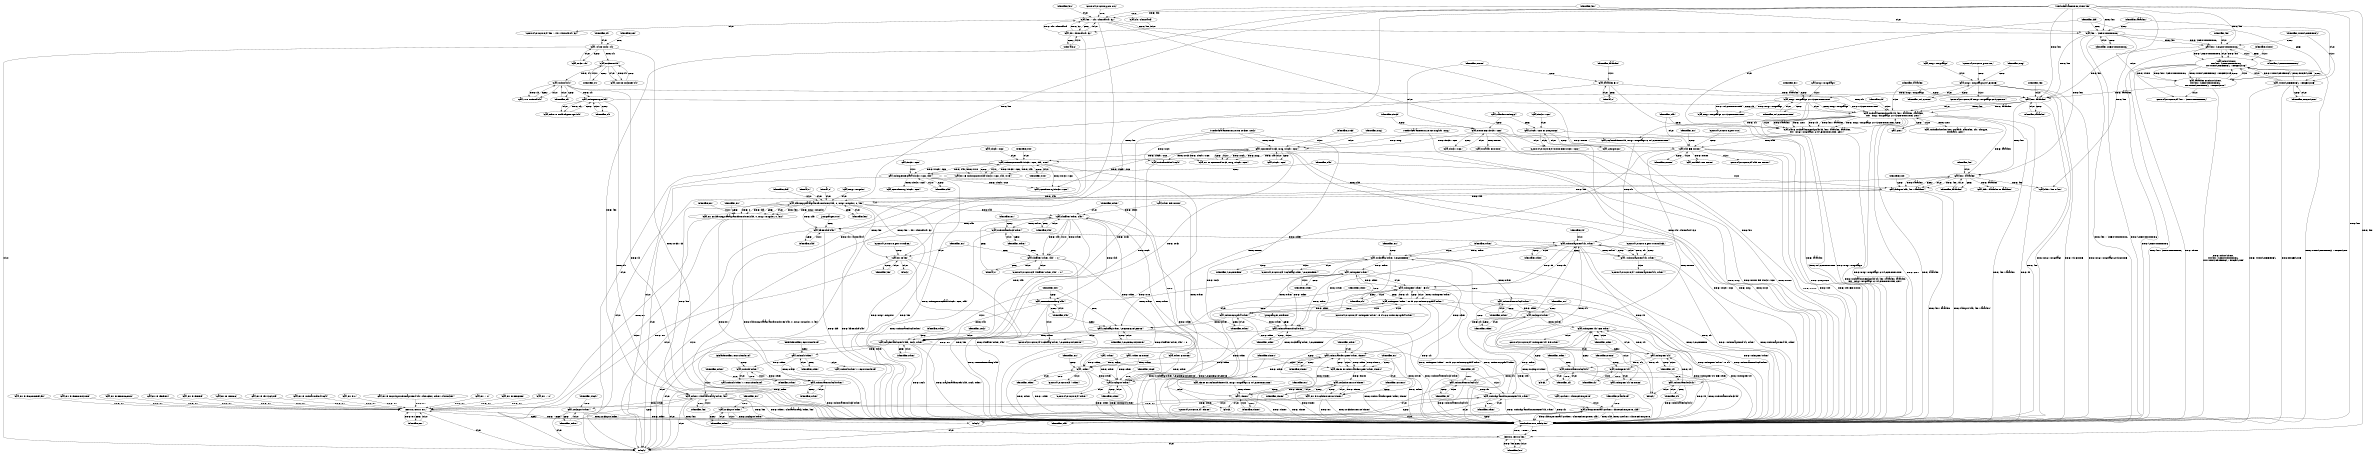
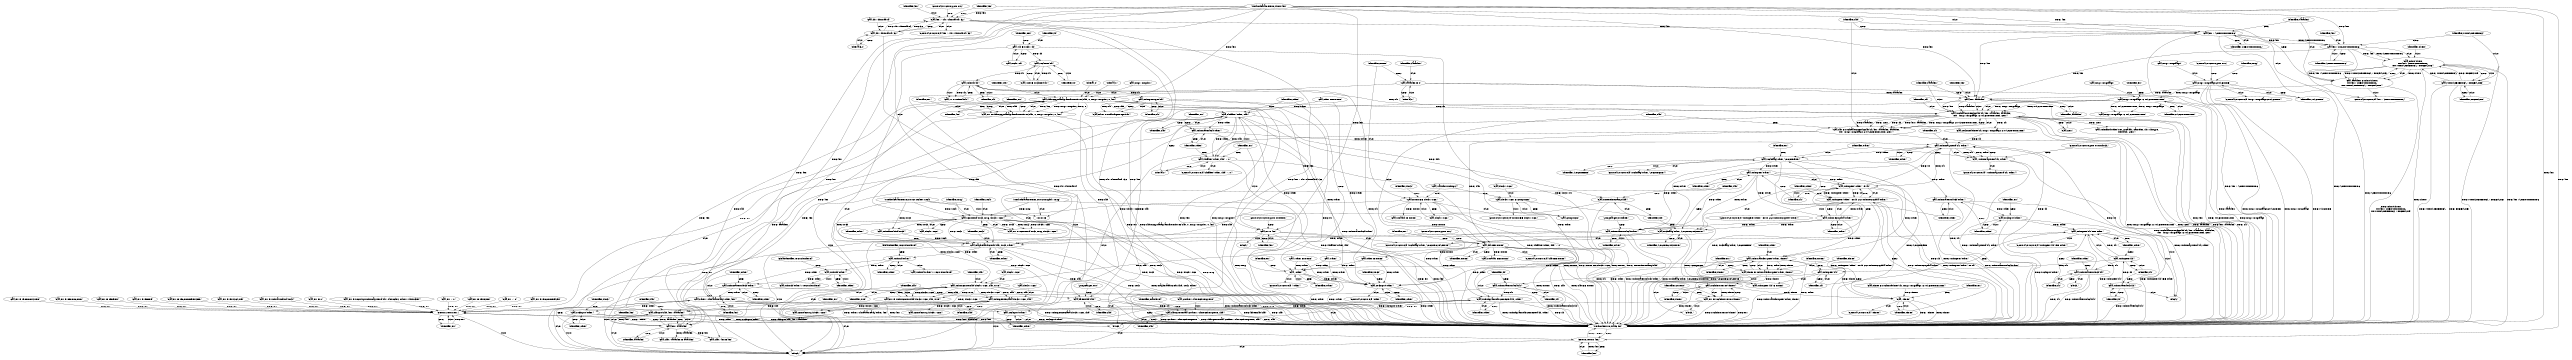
node "1000103": added
edge "(Call,unix_dgram_disconnected(sk, other))" -> "(Call,unix_may_send(sk, other))": now "(Call,unix_dgram_disconnected(sk, other))" -> "(Call,skb_put(skb, len - data_len))"
edge "(Call,__net_timestamp(skb))" -> "(ControlStructure,if (sock_flag(other, SOCK_RCVTSTAMP)))": now "(Call,err = len)" -> "(ControlStructure,if (sock_flag(other, SOCK_RCVTSTAMP)))"
node "(Call,err = -ALLOC)": label "(Call,err = -ALLOC)" -> "(Call,err = -ECONNREFUSED)"
